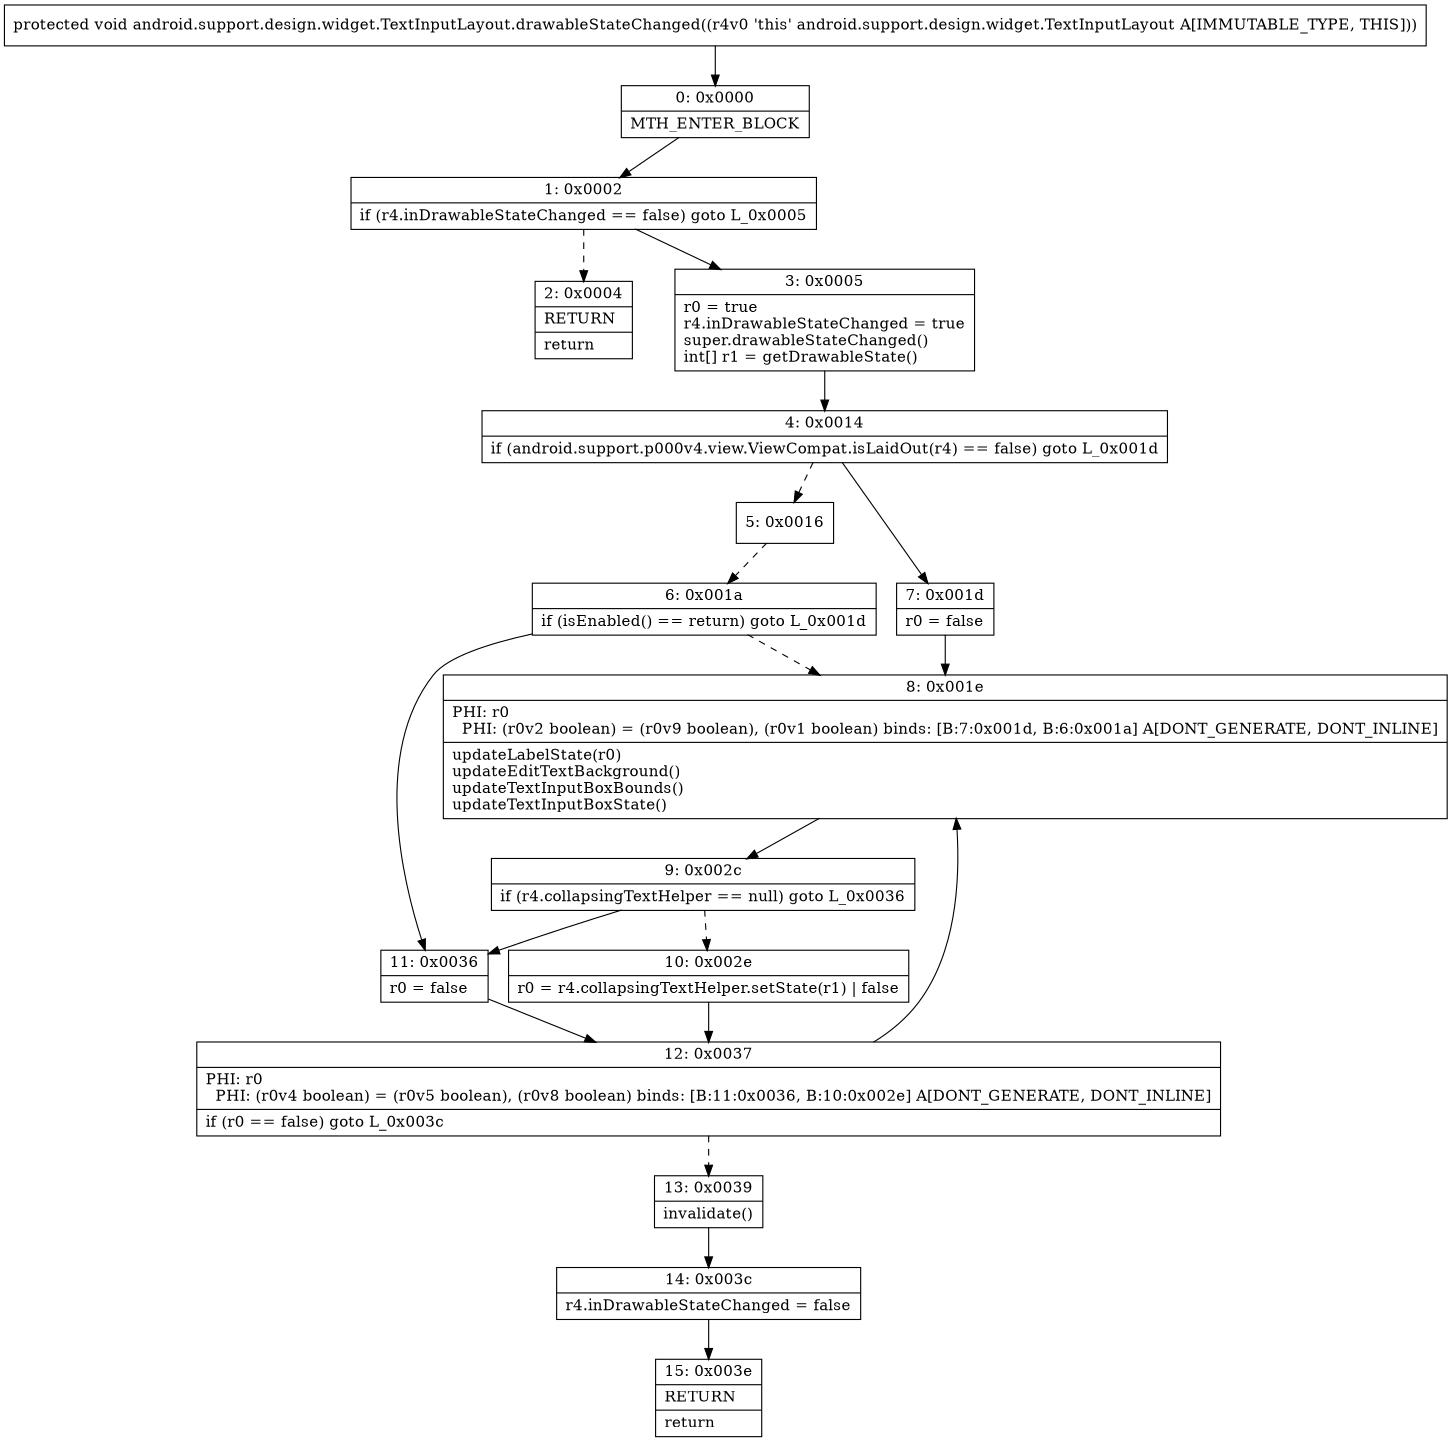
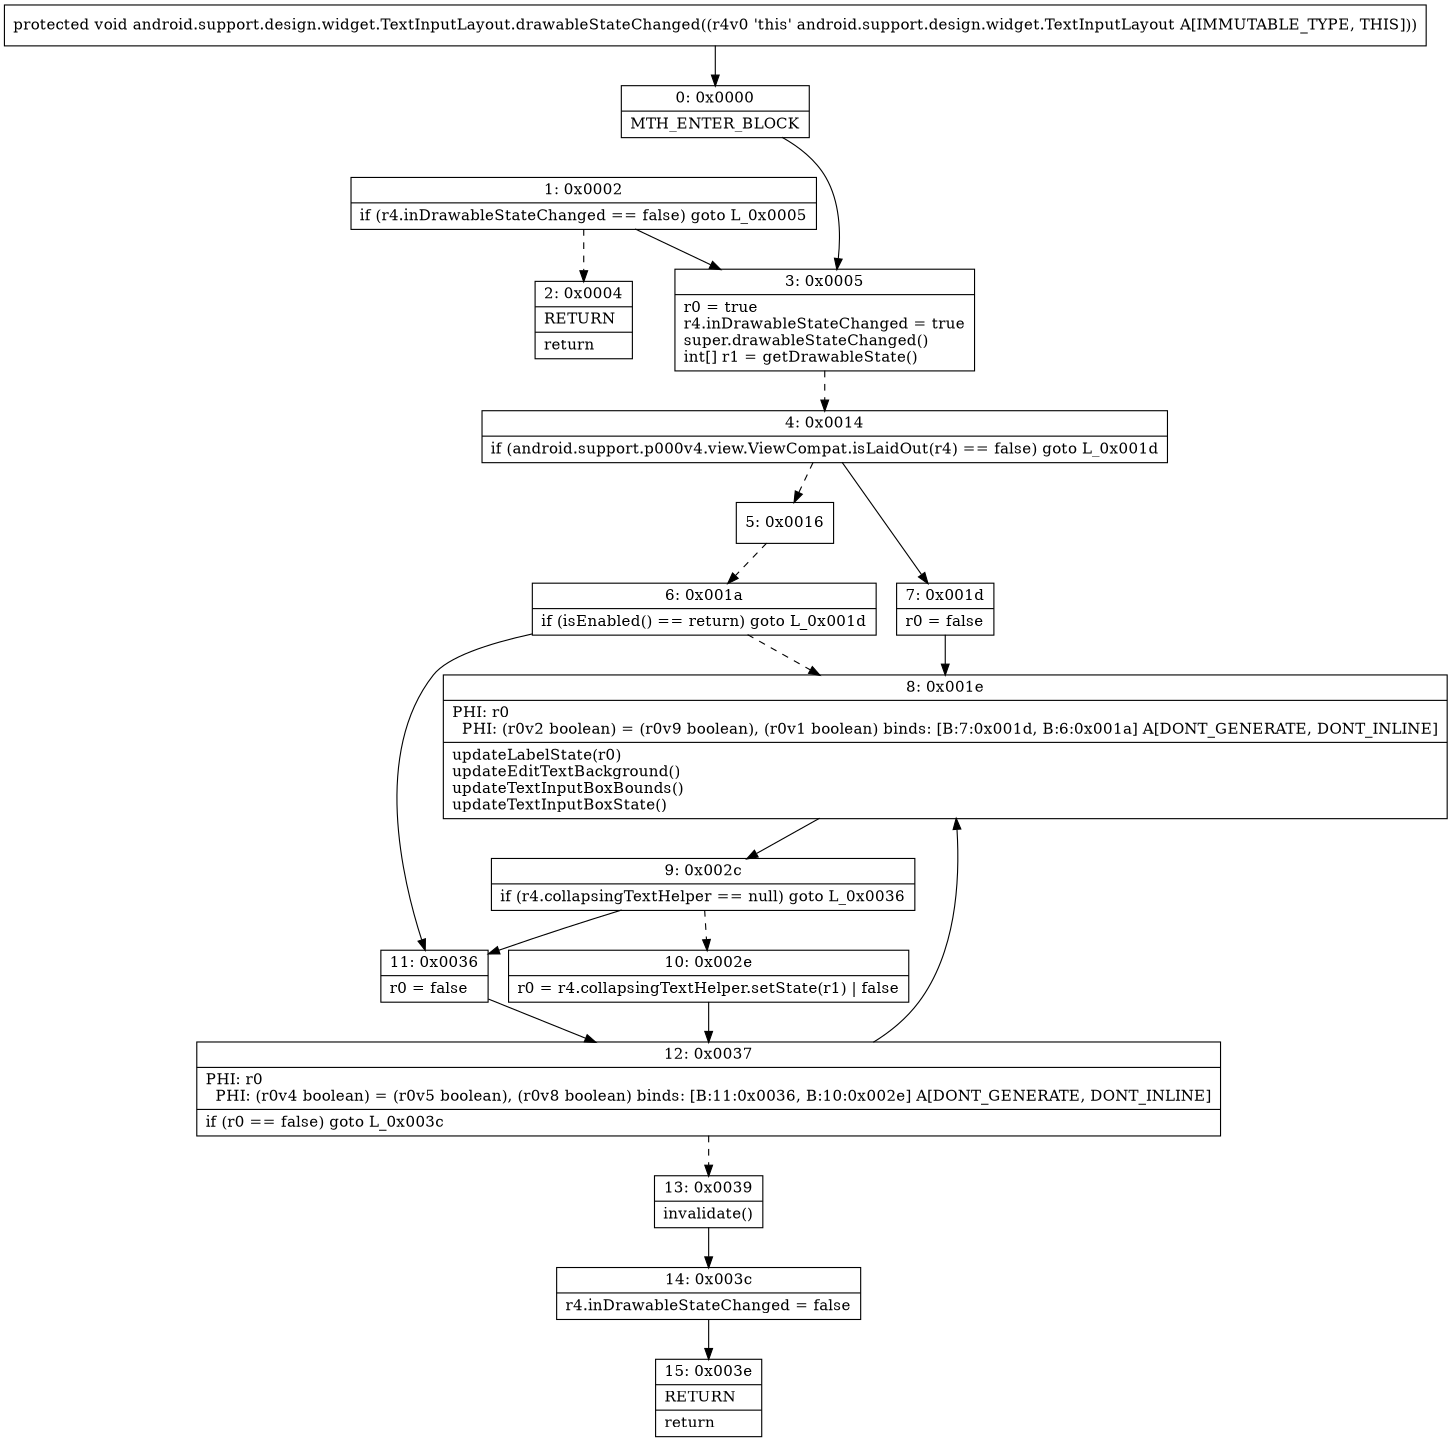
edge "0: 0x0000" -> "1: 0x0002": now "0: 0x0000" -> "3: 0x0005"
edge "3: 0x0005" -> "4: 0x0014": style solid -> dashed
